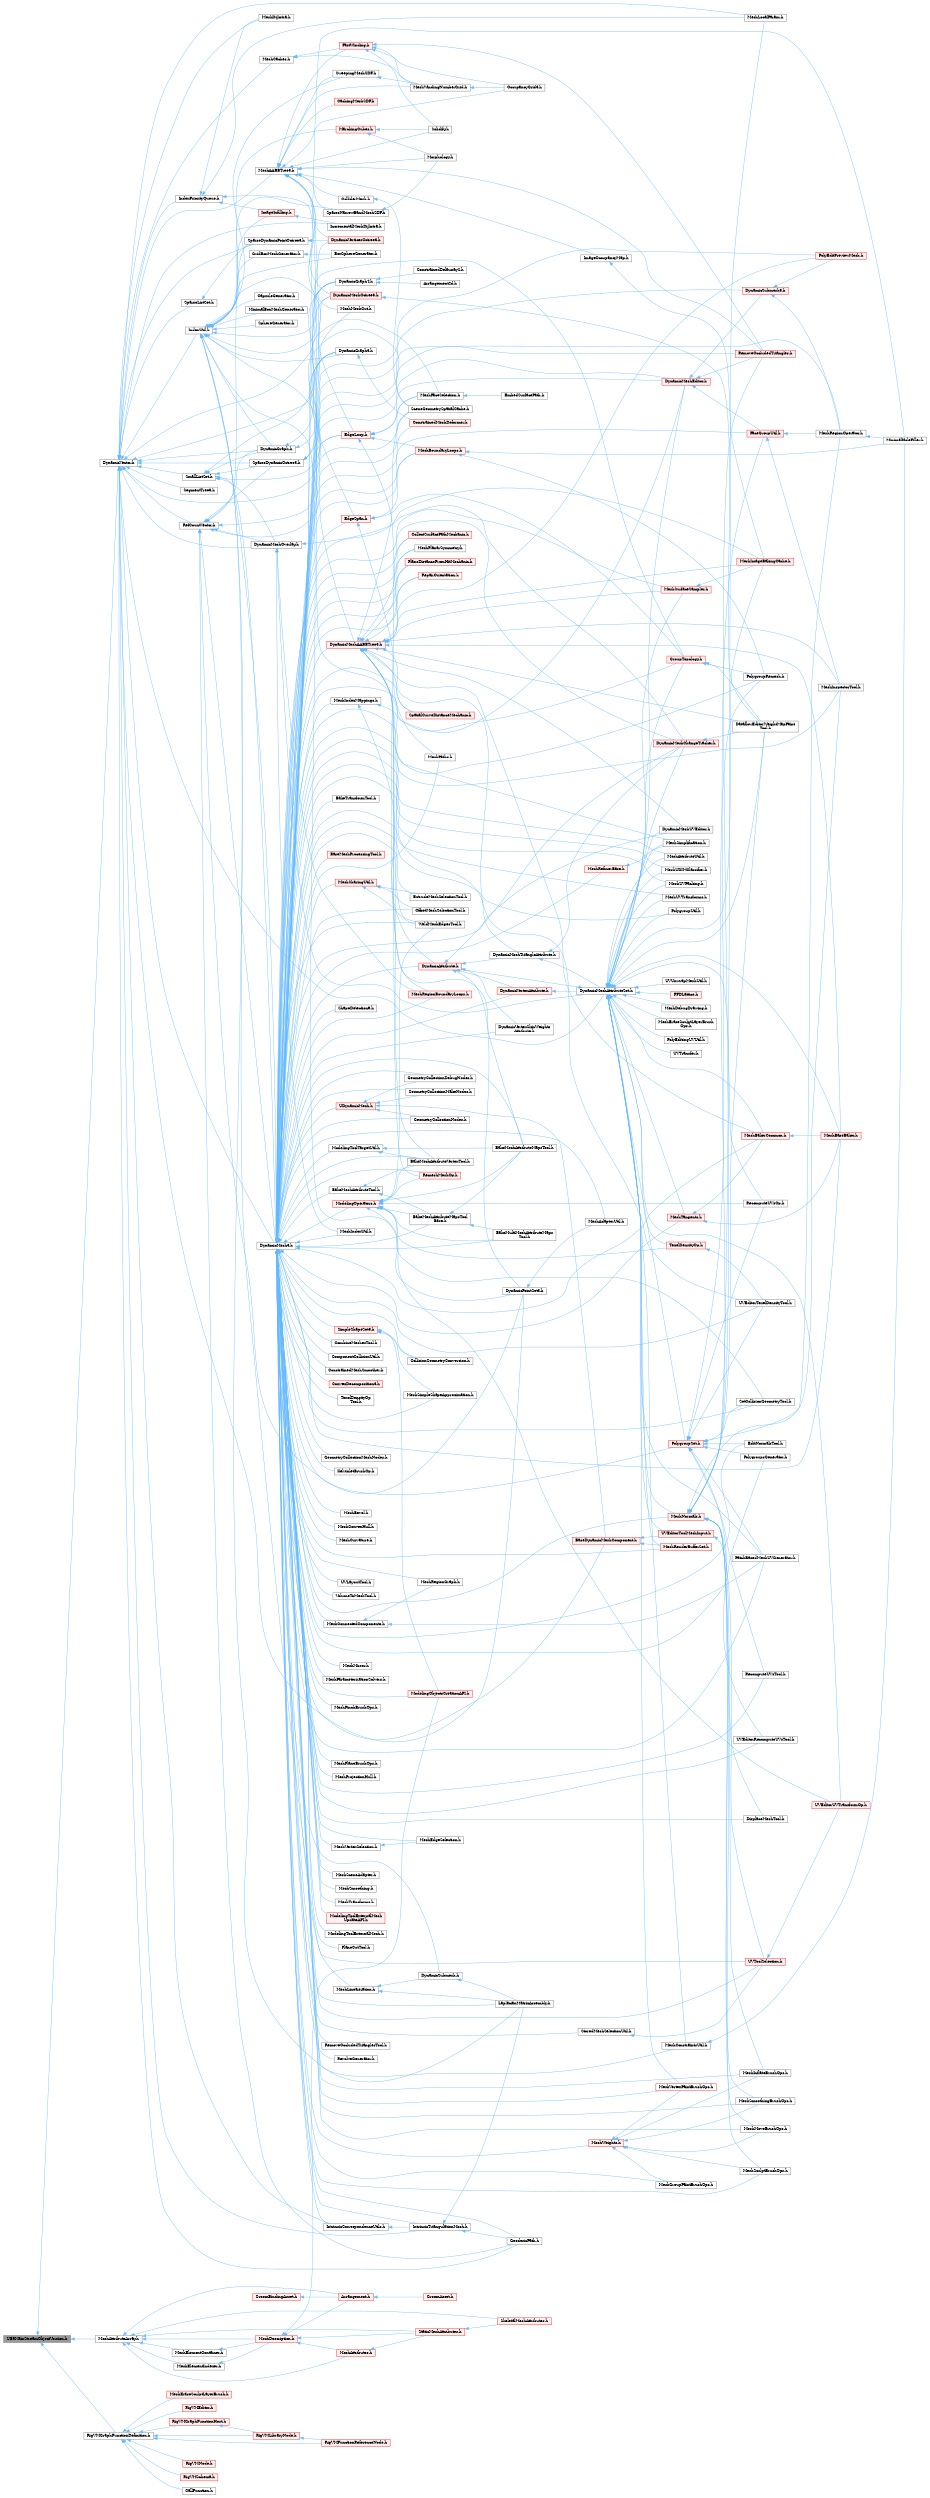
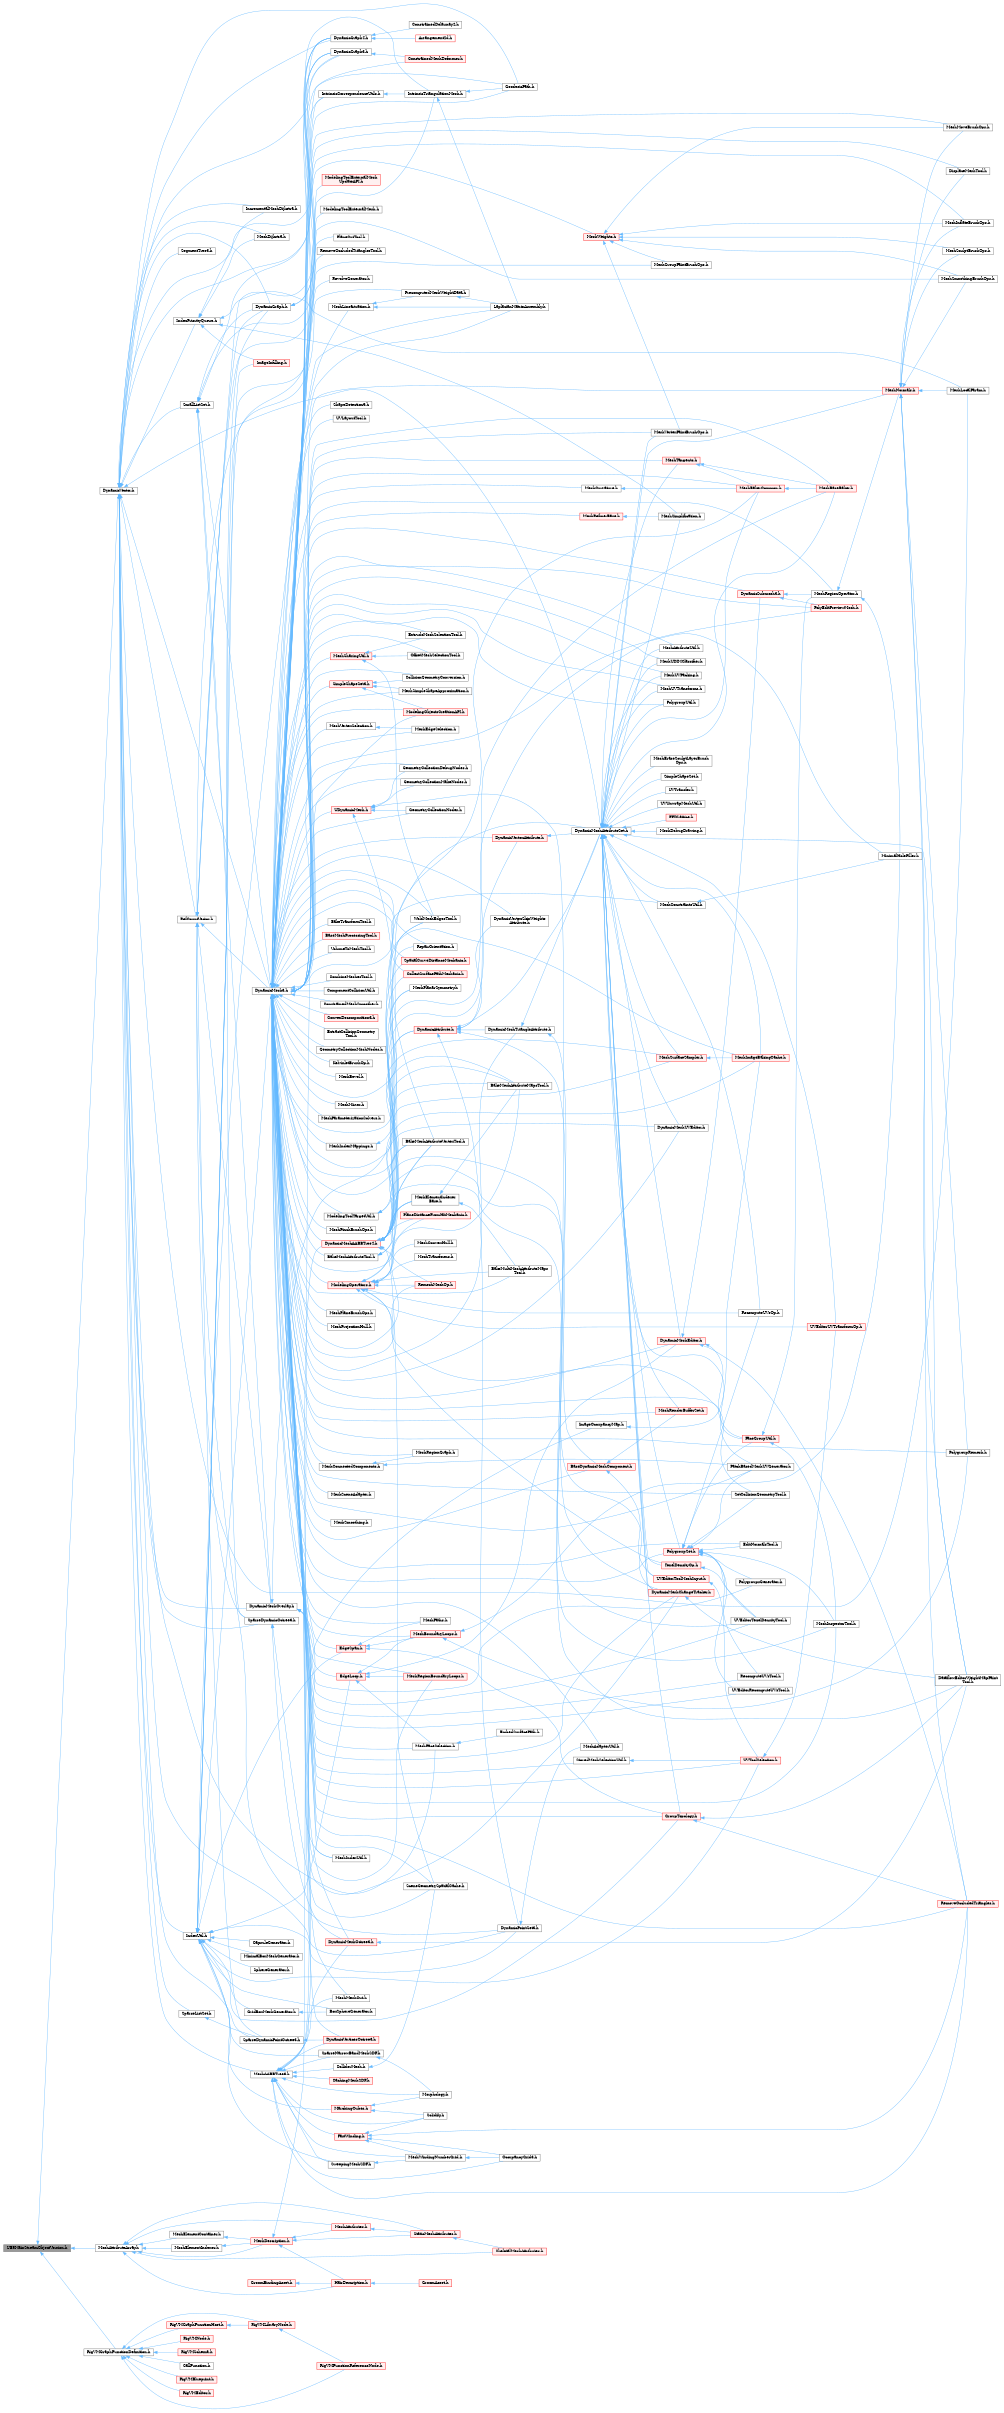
node "MeshCaches.h": removed
edge "IncrementalMeshDijkstra.h" -> "ImageInfilling.h": now "IncrementalMeshDijkstra.h" -> "IndexPriorityQueue.h"
node "Arrangement2d.h": color grey40 -> red
edge "MeshBakerCommon.h" -> "MeshCurvature.h": added
edge "EdgeLoop.h" -> "RefCountVector.h": now "DynamicGraph4.h" -> "RefCountVector.h"
node "RepairOrientation.h": color red -> grey40
edge "DynamicMeshEditor.h" -> "MeshIndexMappings.h": removed
node "DynamicMeshAABBTree3.h": label "DynamicMeshAABBTree3.h" -> "DynamicMeshAABBTree4.h"
edge "PolygroupRemesh.h" -> "GroupTopology.h": now "RemoveOccludedTriangles.h" -> "GroupTopology.h"
edge "DynamicAttribute.h" -> "DynamicMeshAttributeSet.h": reversed
edge "MeshRegionOperator.h" -> "MeshNormals.h": reversed
node "PolyEditingUVUtil.h": label "PolyEditingUVUtil.h" -> "SimpleShapeSet.h"
edge "BakeMeshAttributeVertexTool.h" -> "DynamicMesh3.h": now "BakeMeshAttributeVertexTool.h" -> "UDynamicMesh.h"
node "BakeMeshAttributeMapsTool Base.h": label "BakeMeshAttributeMapsTool Base.h" -> "MeshElementIndexer Base.h"
node "TexelDensityOp Tool.h": label "TexelDensityOp Tool.h" -> "ExtractCollisionGeometry Tool.h"
edge "MeshConvexHull.h" -> "DynamicMesh3.h": now "MeshConvexHull.h" -> "ModelingOperators.h"
edge "MeshTransforms.h" -> "DynamicMesh3.h": now "MeshTransforms.h" -> "ModelingOperators.h"
node "DynamicSubmesh.h": label "DynamicSubmesh.h" -> "PrecomputedMeshWeightData.h"
node "MeshVertexPaintBrushOps.h": color red -> grey40
edge "MeshSculptBrushOps.h" -> "DynamicMesh3.h": removed
node "Arrangement.h": label "Arrangement.h" -> "HairDescription.h"
node "MeshEraseSculptLayerBrush.h": label "MeshEraseSculptLayerBrush.h" -> "RigVMBlueprint.h"
